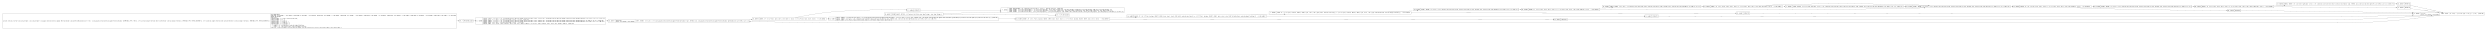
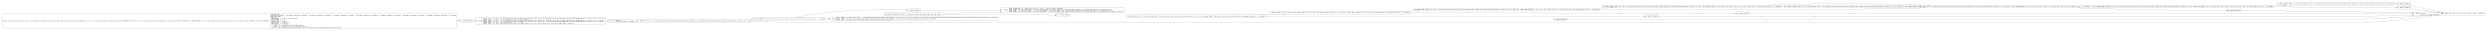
node "35: 0x0021": removed
